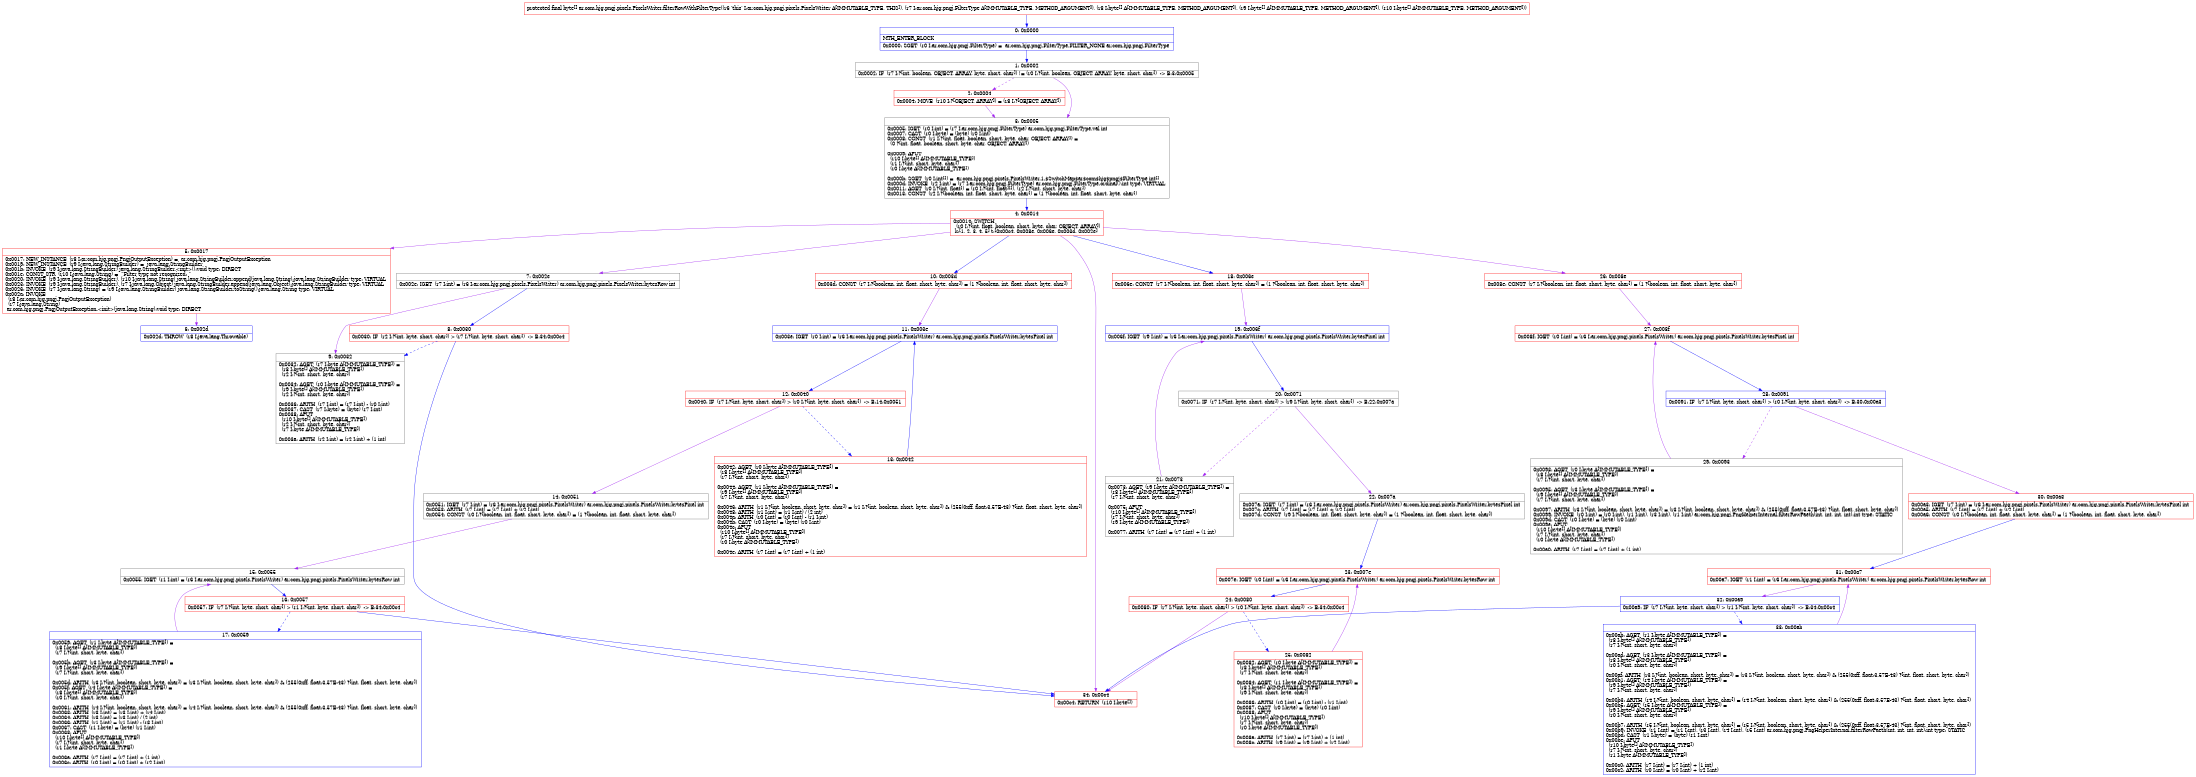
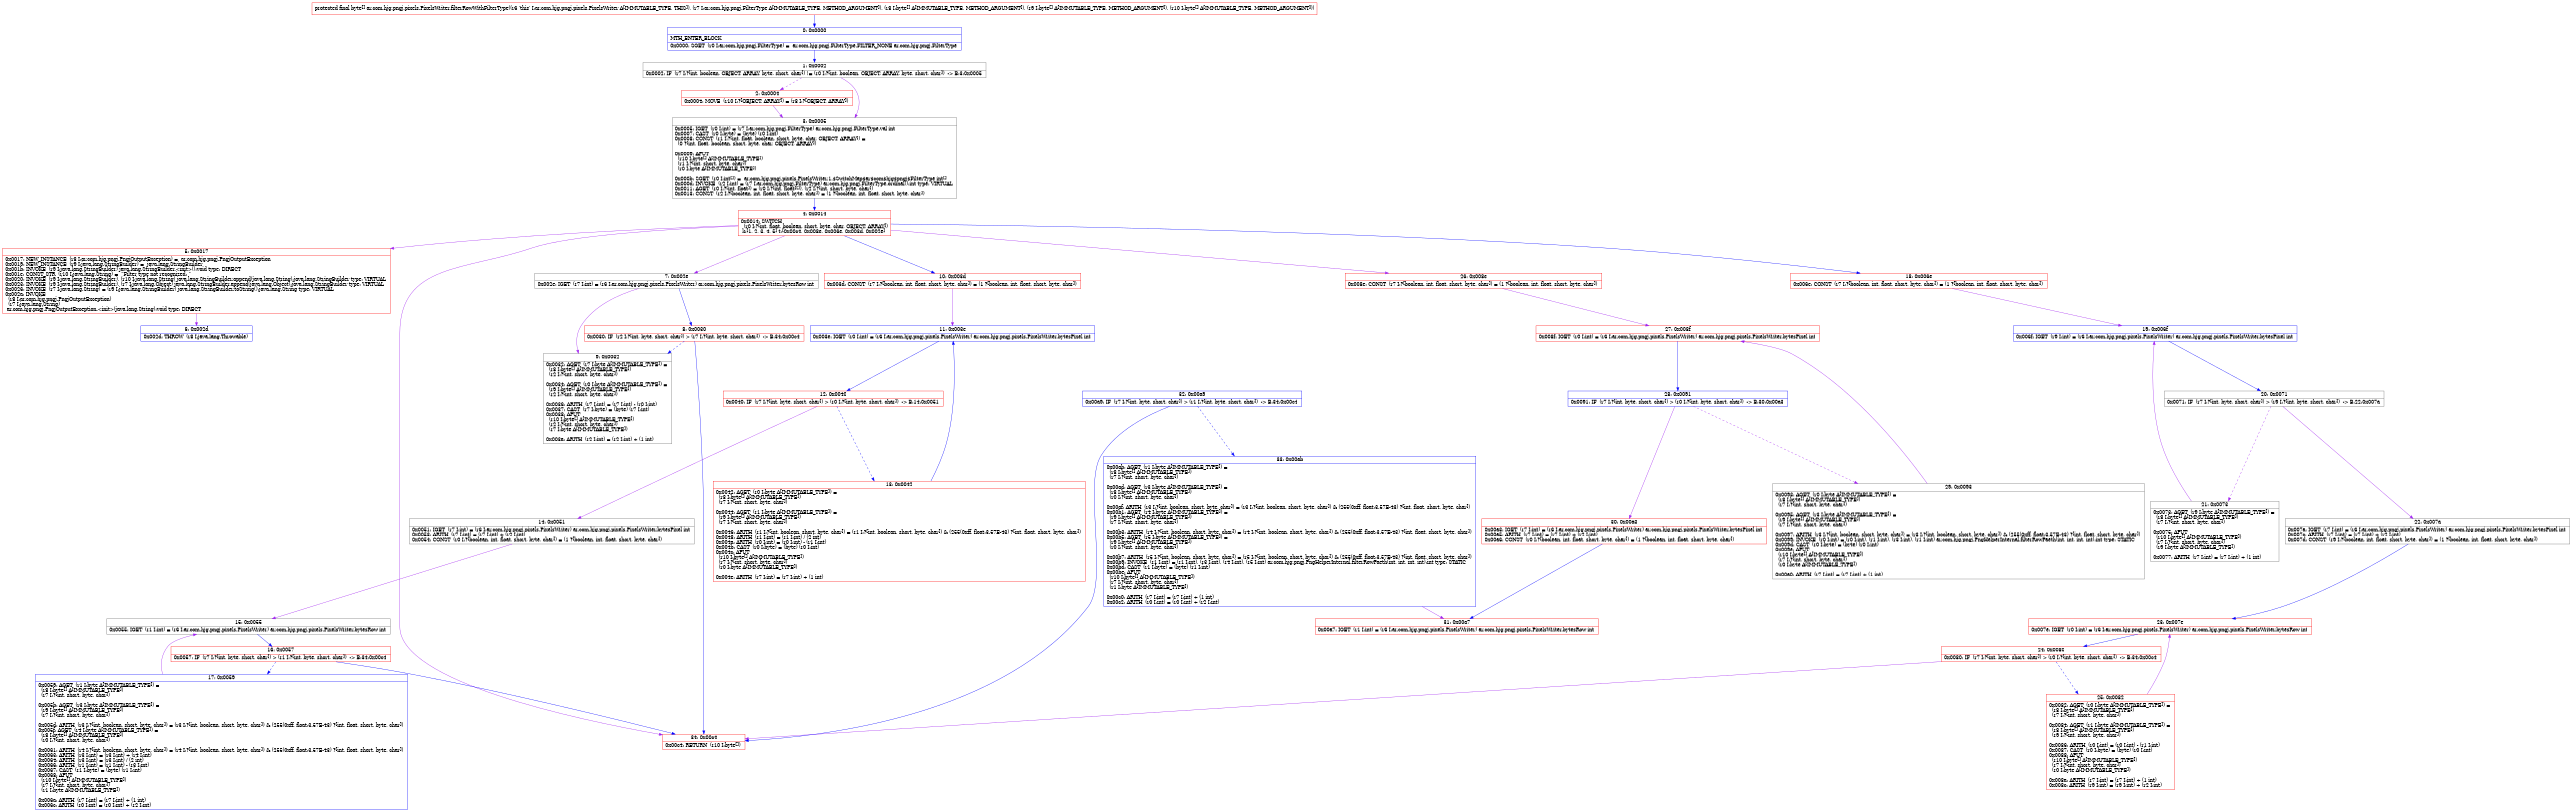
edge "31: 0x00a7" -> "32: 0x00a9": removed
